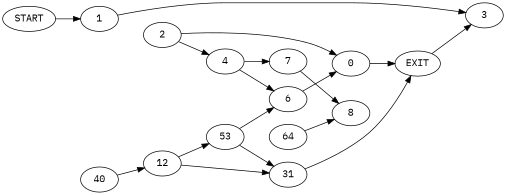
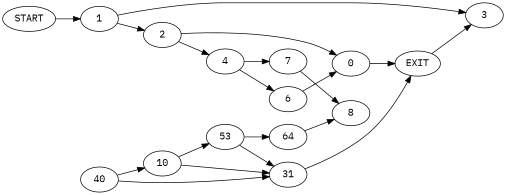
edge "1" -> "2": added
edge "53" -> "6": now "53" -> "64"
node "12": label "12" -> "10"
edge "40" -> "31": added
